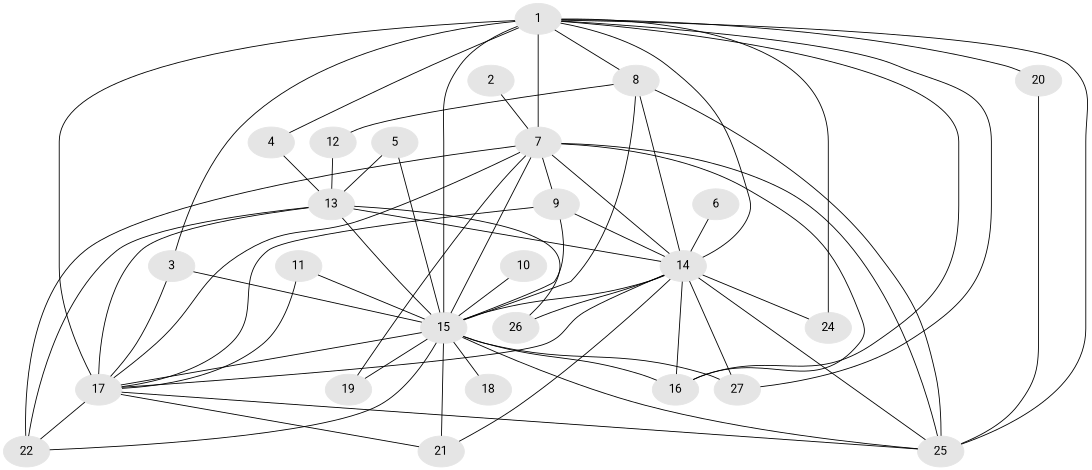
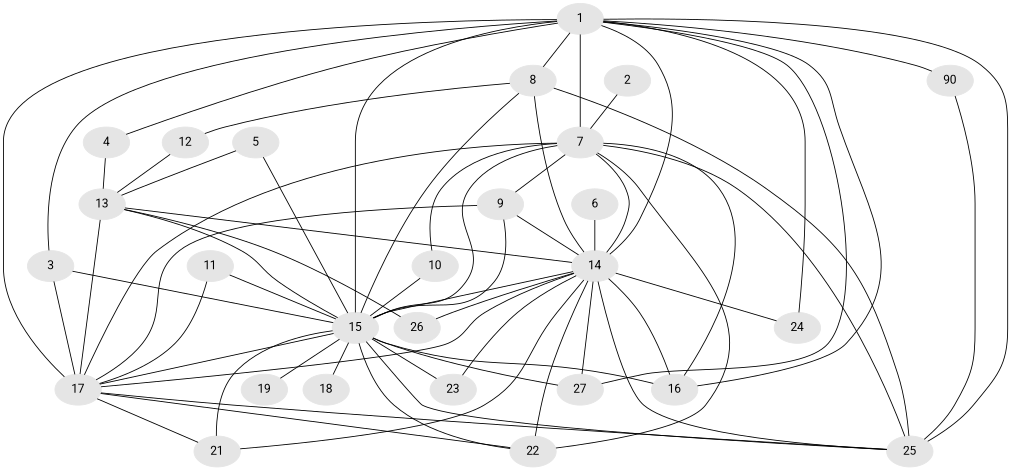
node "20": label "20" -> "90"
edge "13" -- "22": now "14" -- "22"
edge "7" -- "19": now "7" -- "10"
node "23": added
